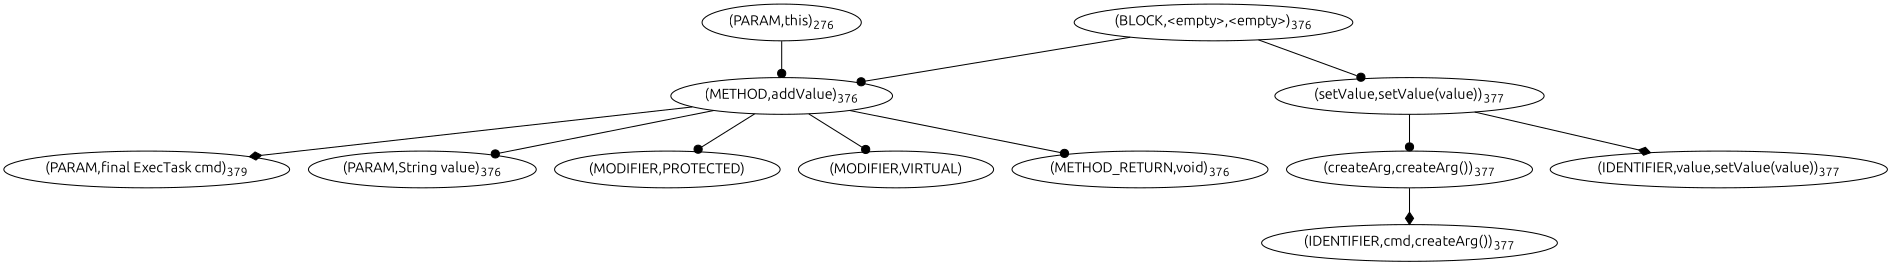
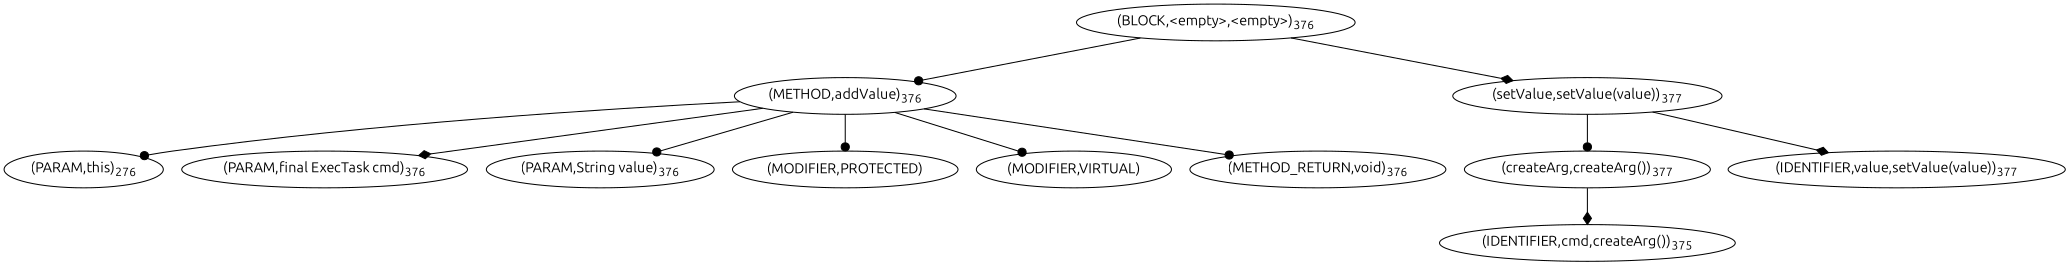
edge "(PARAM,this)" -> "(METHOD,addValue)": reversed
edge "(BLOCK,<empty>,<empty>)" -> "(setValue,setValue(value))": arrowhead dot -> diamond
node "(PARAM,final ExecTask cmd)": text "379" -> "376"
node "(IDENTIFIER,cmd,createArg())": text "377" -> "375"
